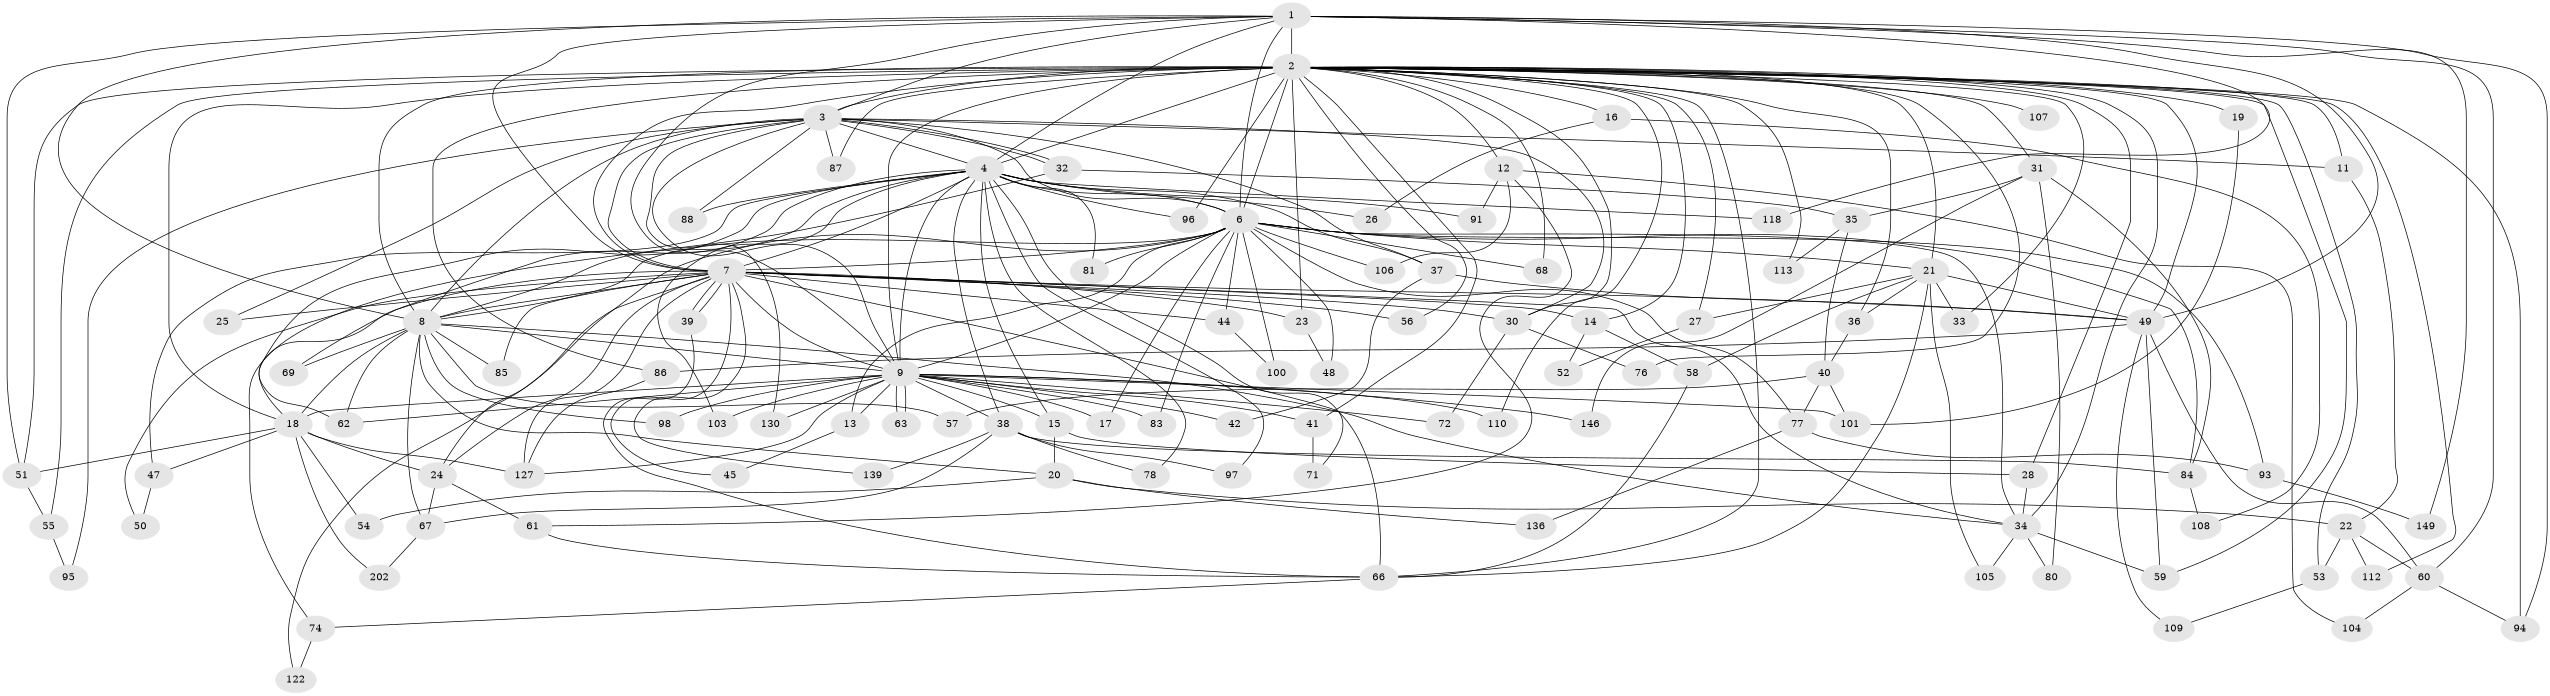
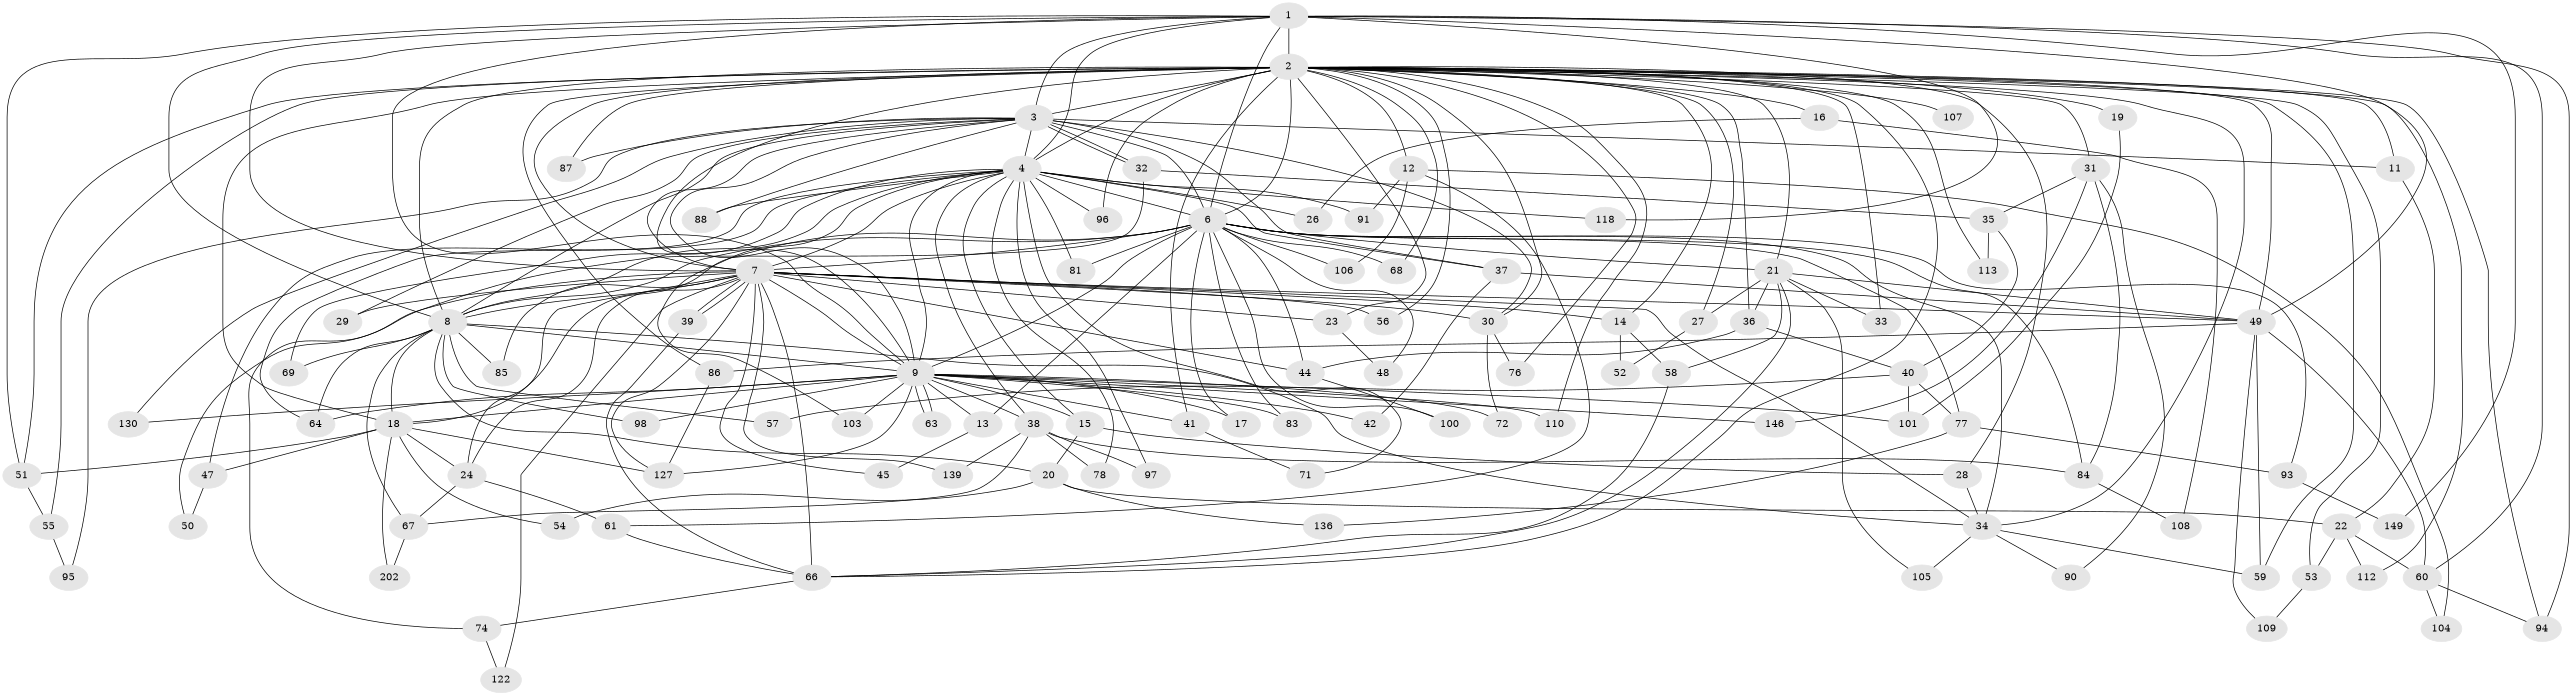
node "25": label "25" -> "29"
edge "36" -- "44": added
node "62": label "62" -> "64"
node "80": label "80" -> "90"
